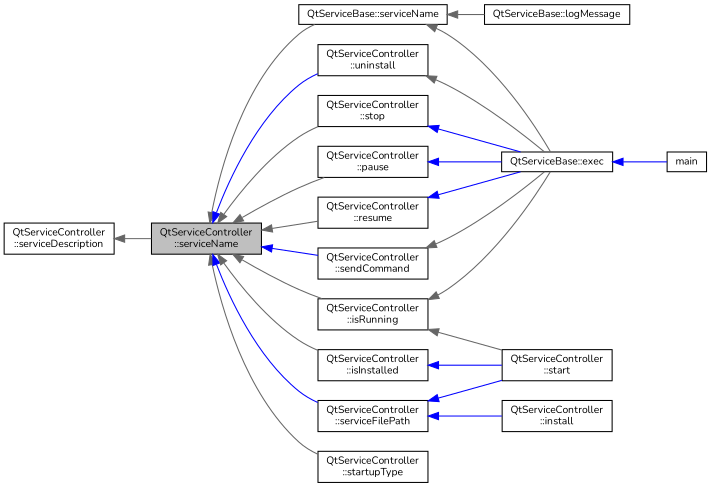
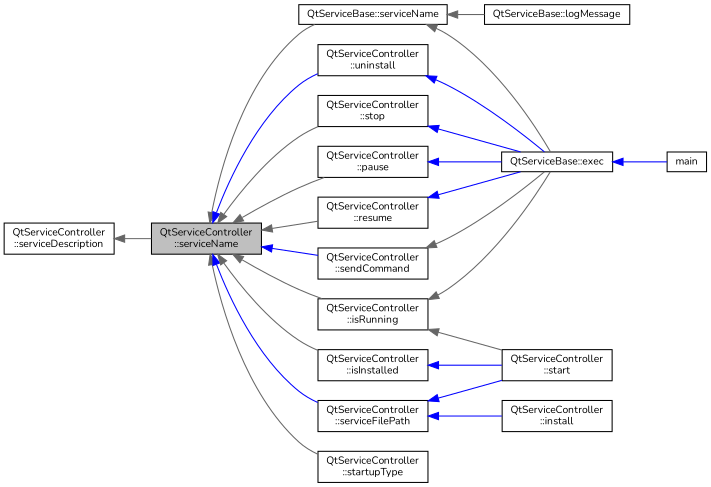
edge "QtServiceBase::exec" -> "QtServiceController ::uninstall": color gray40 -> blue
